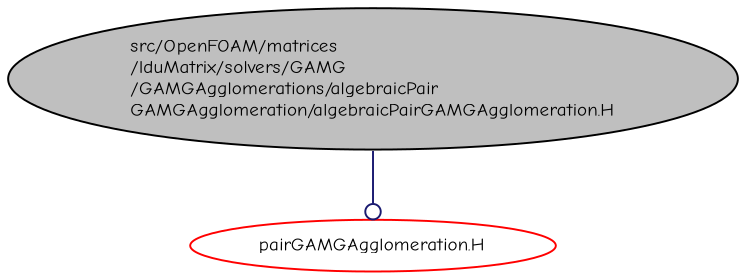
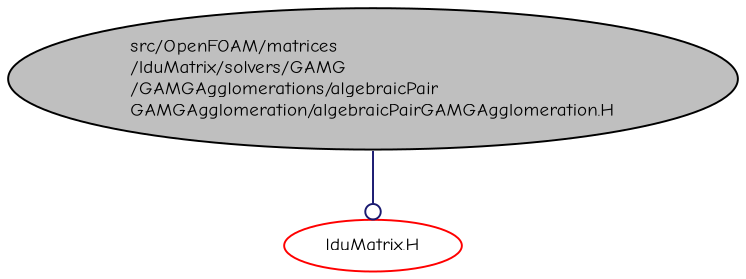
node "pairGAMGAgglomeration.H": label "pairGAMGAgglomeration.H" -> "lduMatrix.H"
